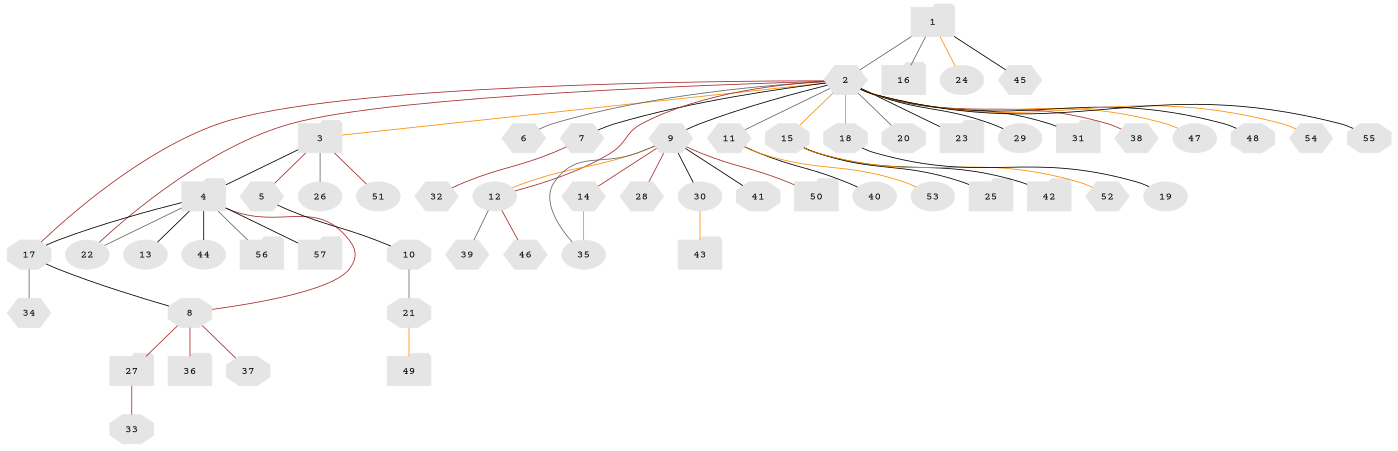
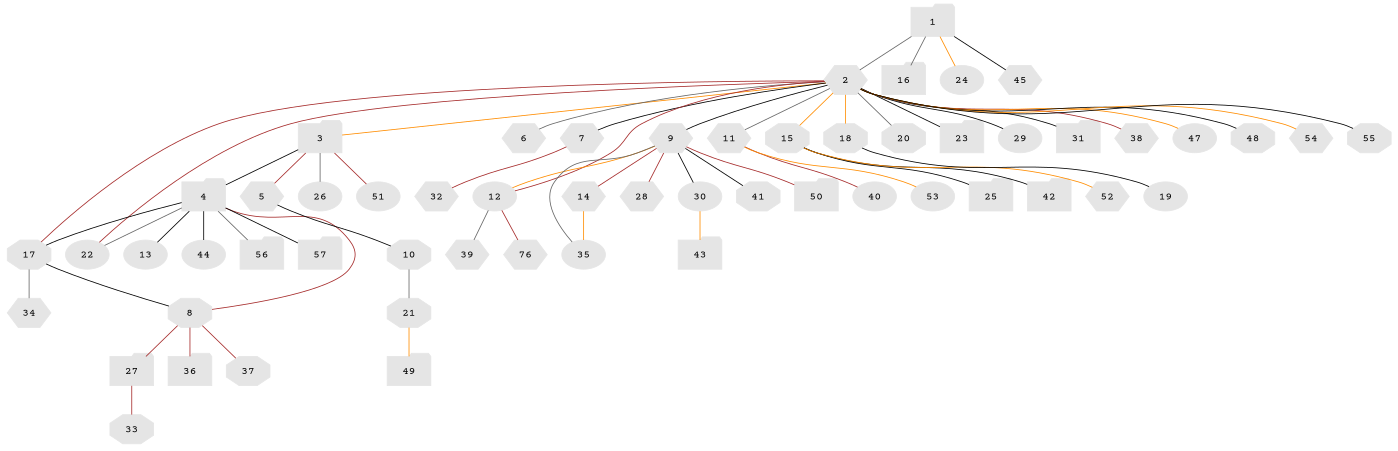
edge "11" -- "40": color black -> brown
node "46": label "46" -> "76"
